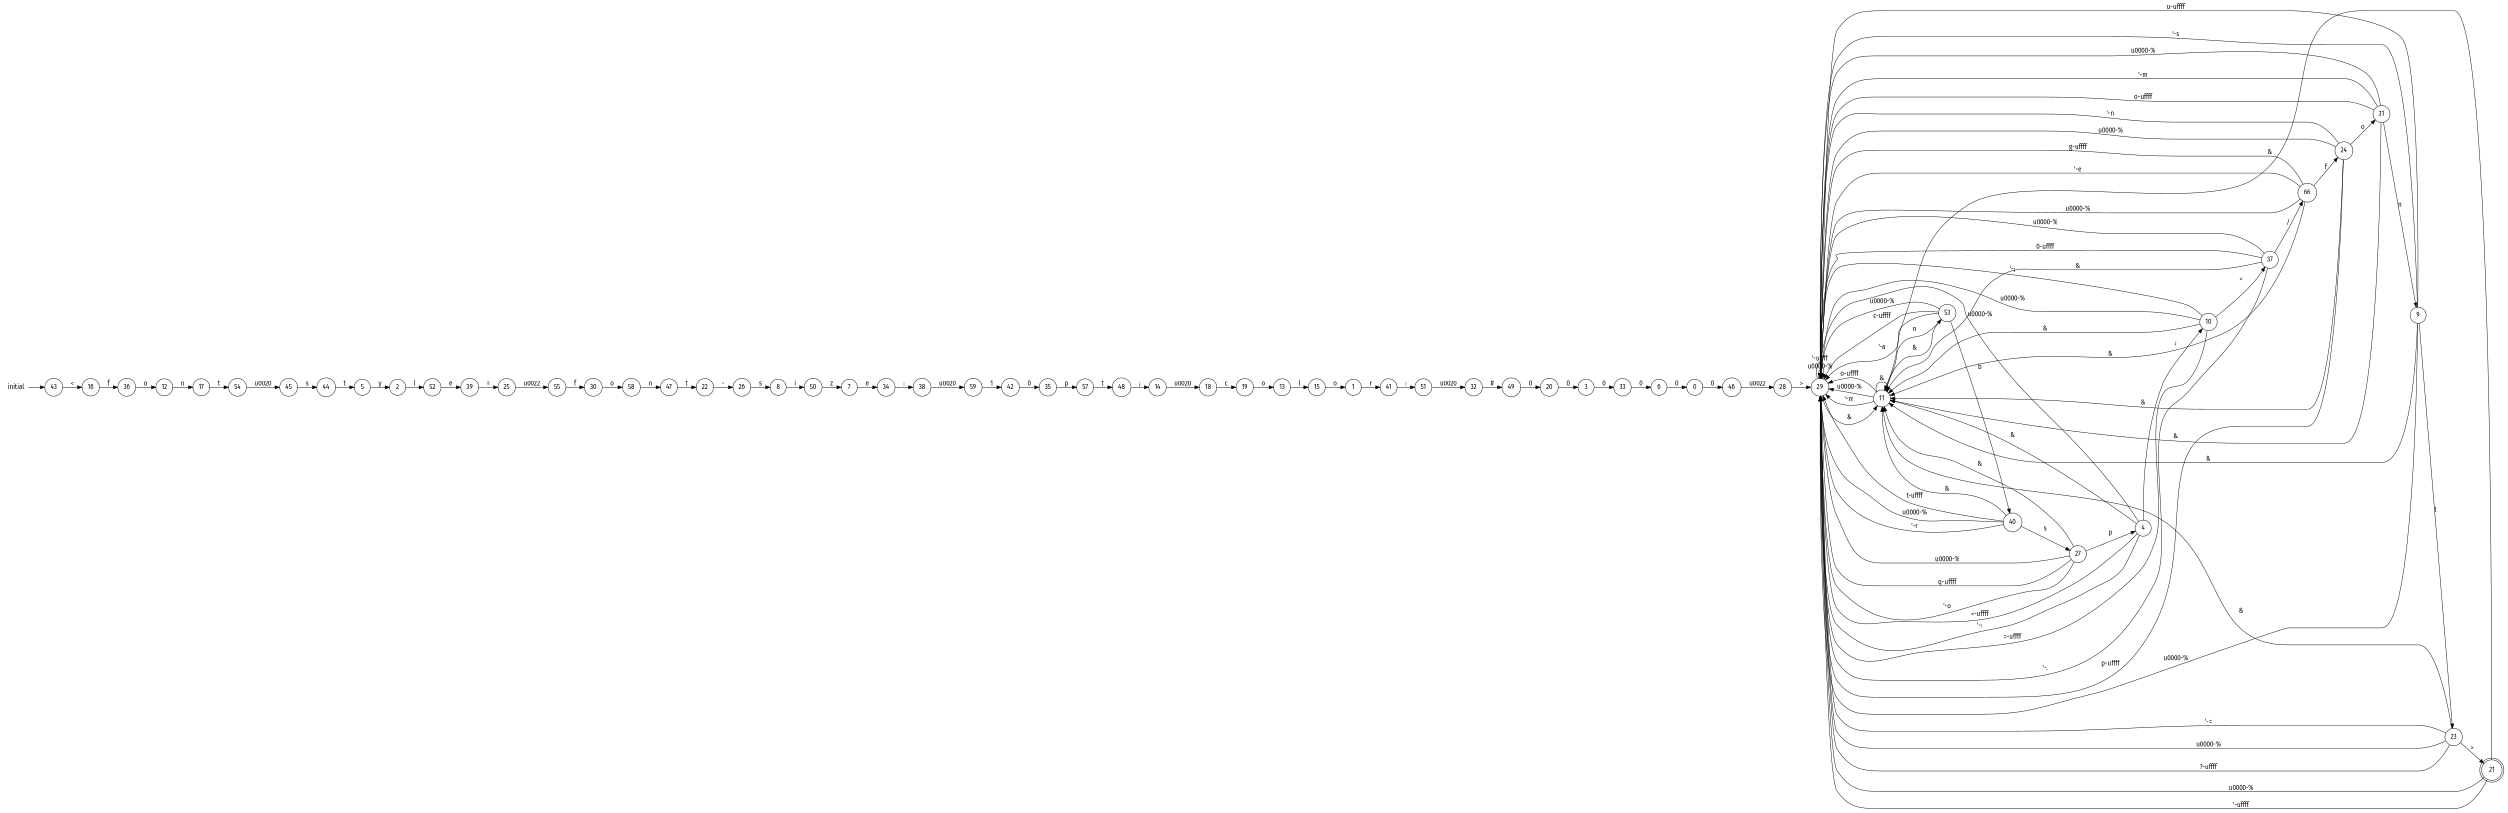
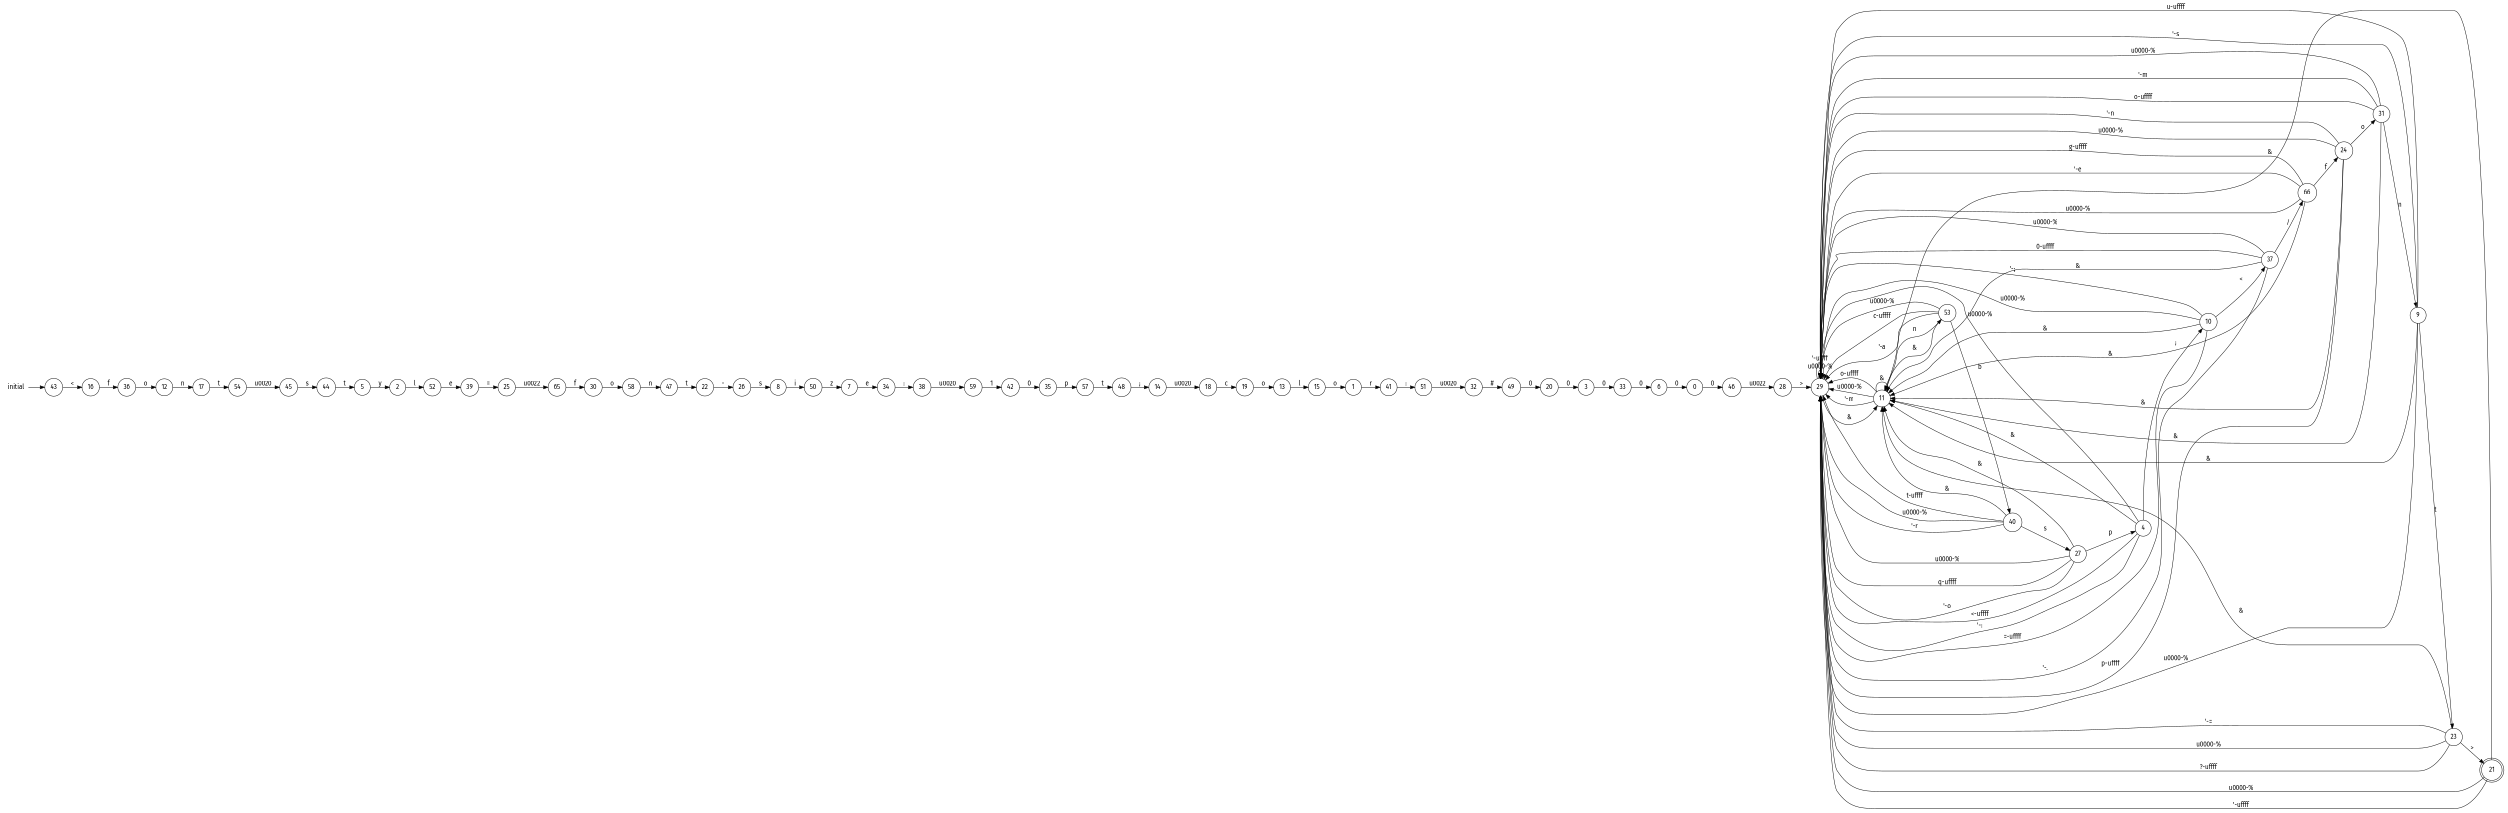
node "55": label "55" -> "65"
